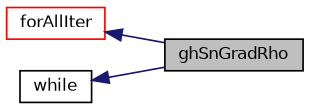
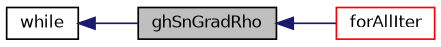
edge "ghSnGradRho" -> "forAllIter": reversed
